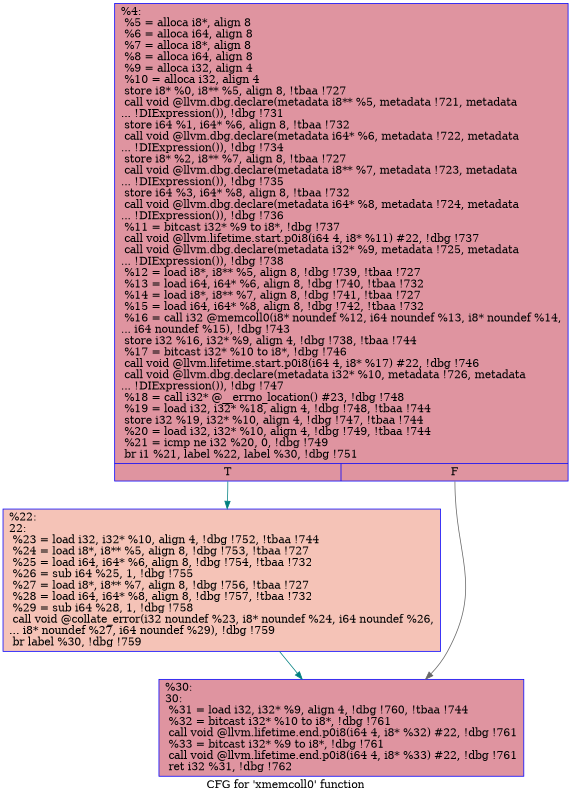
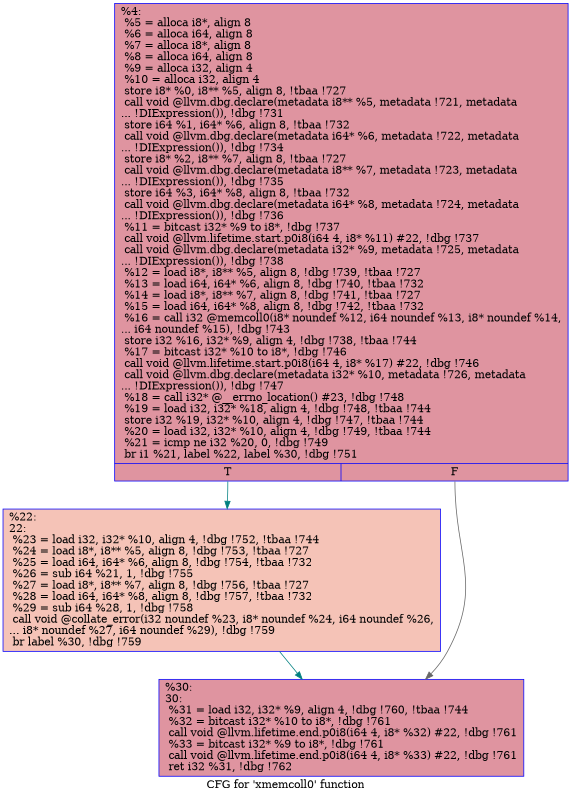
node "%22:": text "%26 = sub i64 %25, 1, !dbg !755" -> "%26 = sub i64 %21, 1, !dbg !755"
